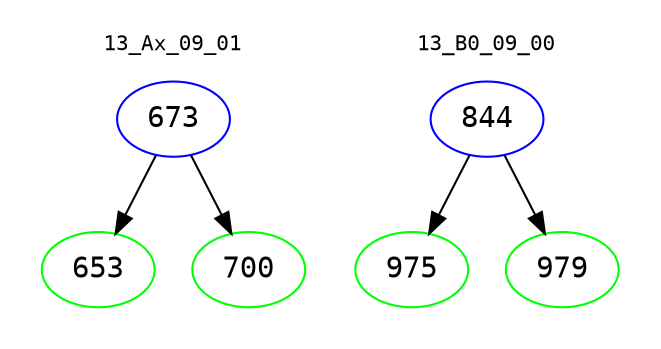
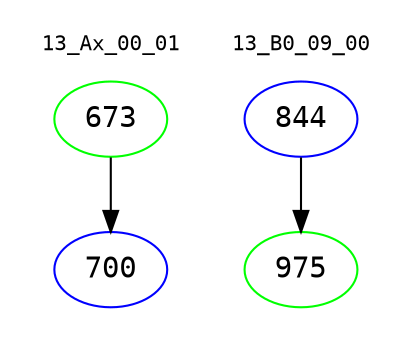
cluster "13_Ax_09_01": label "13_Ax_09_01" -> "13_Ax_00_01"
node "673": color blue -> green
node "653": removed
node "700": color green -> blue
node "979": removed
